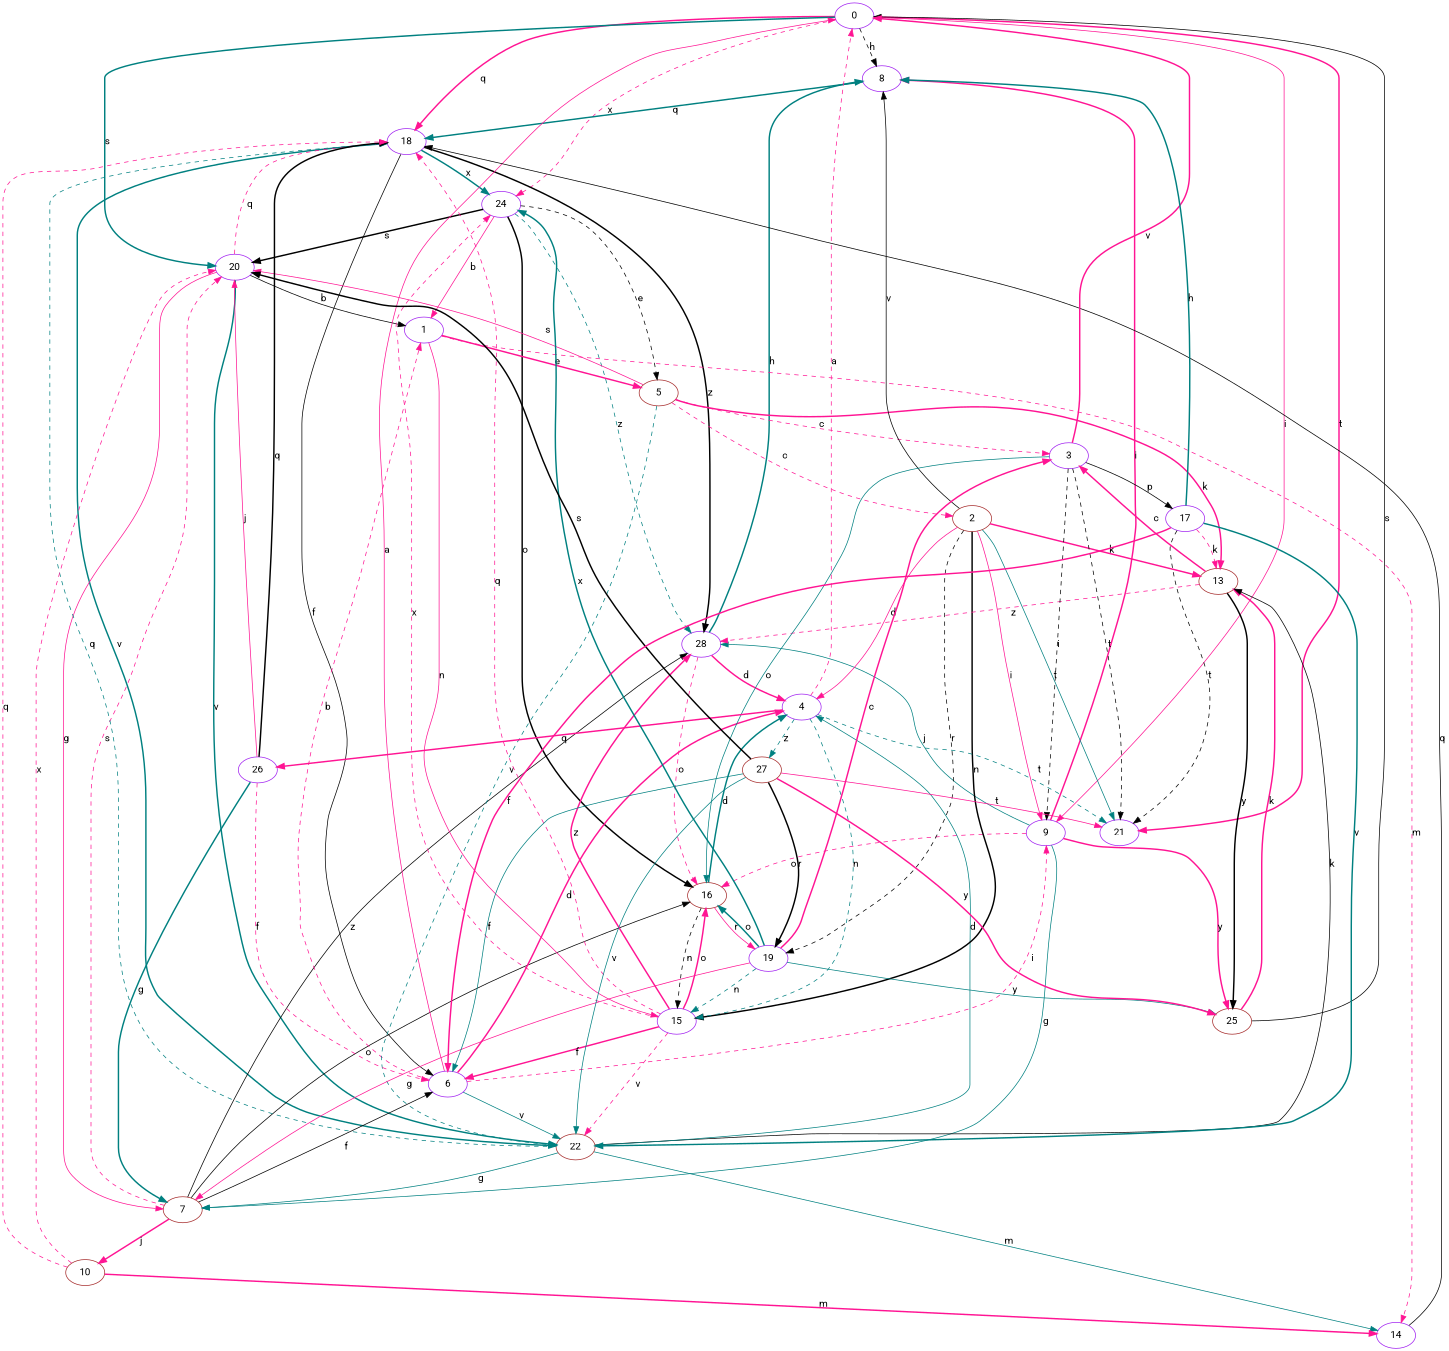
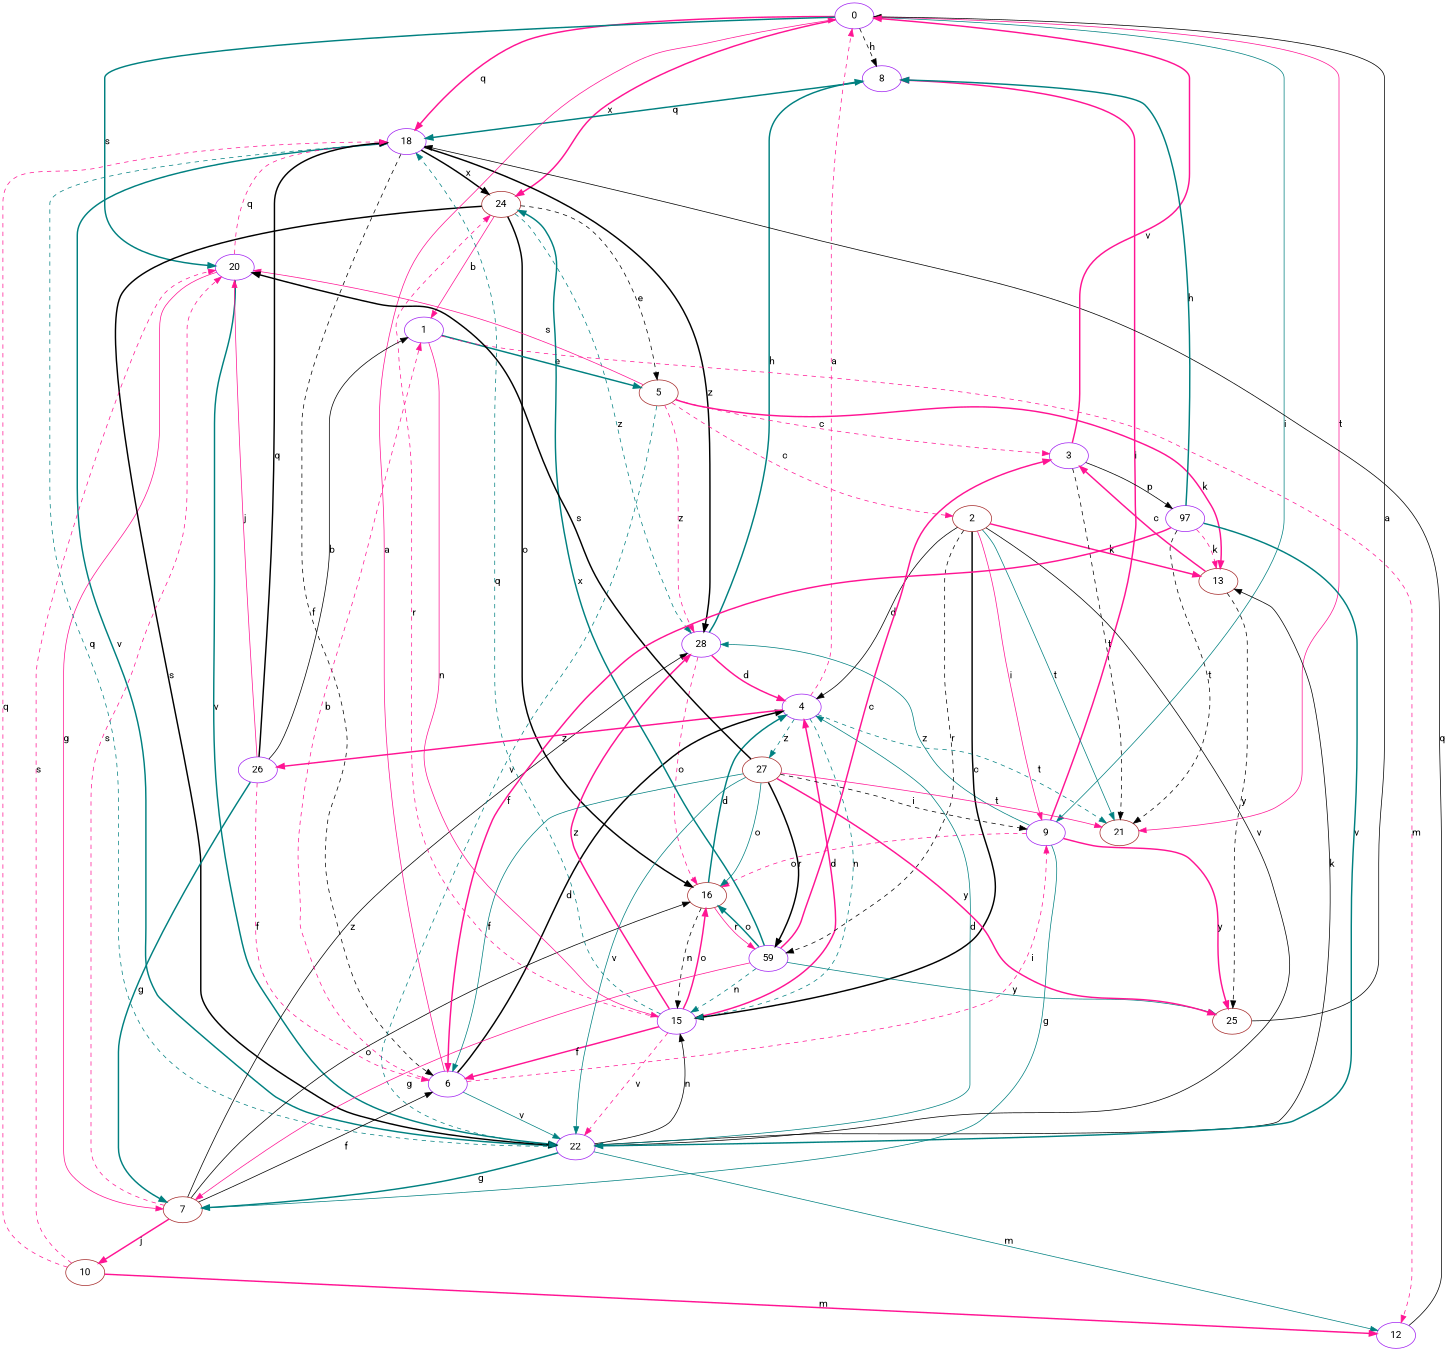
edge "0" -> "24": style dashed -> bold
edge "18" -> "24": color teal -> black
node "24": color purple -> brown
edge "24" -> "20": now "24" -> "22"
edge "0" -> "9": color deeppink -> teal
edge "0" -> "21": style bold -> solid
edge "20" -> "1": now "26" -> "1"
edge "2" -> "8": now "2" -> "22"
edge "1" -> "5": color deeppink -> teal
node "17": label "17" -> "97"
edge "25" -> "0": label "s" -> "a"
edge "3" -> "16": now "27" -> "16"
edge "15" -> "18": color deeppink -> teal
edge "2" -> "4": color deeppink -> black
edge "15" -> "24": label "x" -> "r"
edge "13" -> "28": now "5" -> "28"
edge "18" -> "6": style solid -> dashed
edge "3" -> "9": now "27" -> "9"
edge "4" -> "26": label "q" -> "z"
edge "9" -> "28": label "j" -> "z"
edge "10" -> "20": label "x" -> "s"
edge "2" -> "15": label "n" -> "c"
edge "13" -> "25": style bold -> dashed
edge "25" -> "13": removed, label "k"
node "21": color purple -> brown
edge "6" -> "4": color deeppink -> black
edge "15" -> "4": added, label "d"
node "19": label "19" -> "59"
edge "22" -> "15": added, label "n"
node "22": color brown -> purple
edge "22" -> "7": style solid -> bold
node "14": label "14" -> "12"
